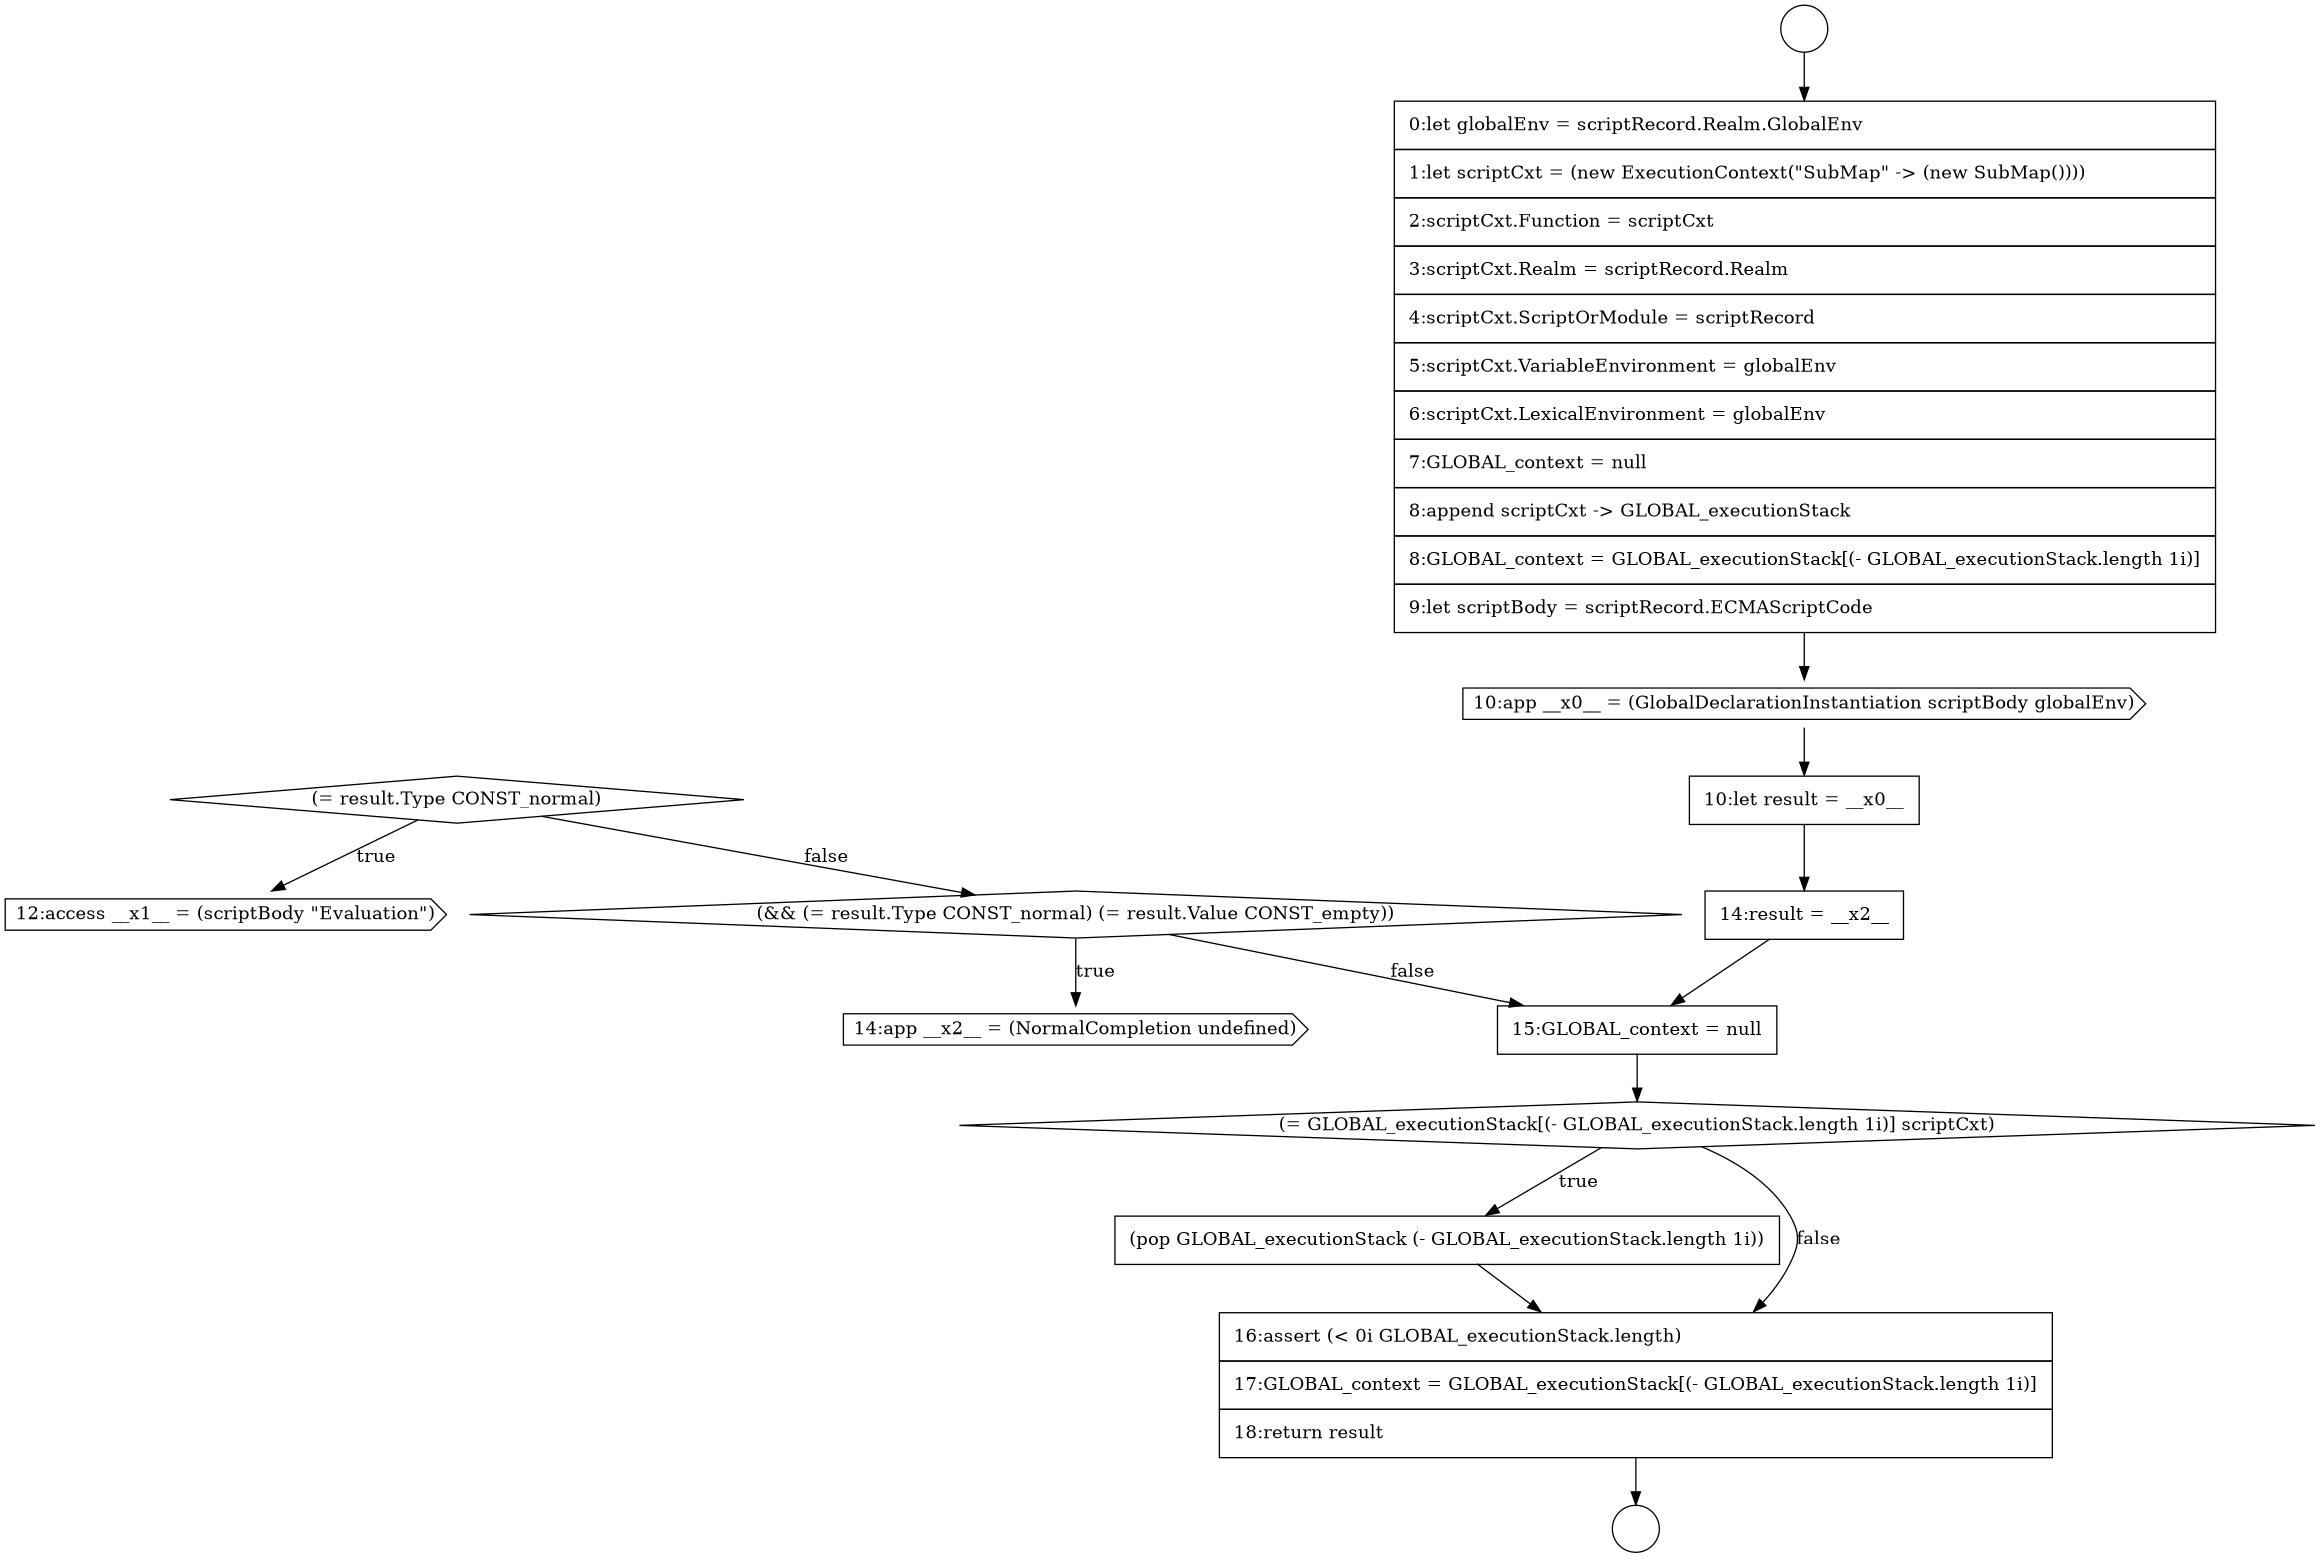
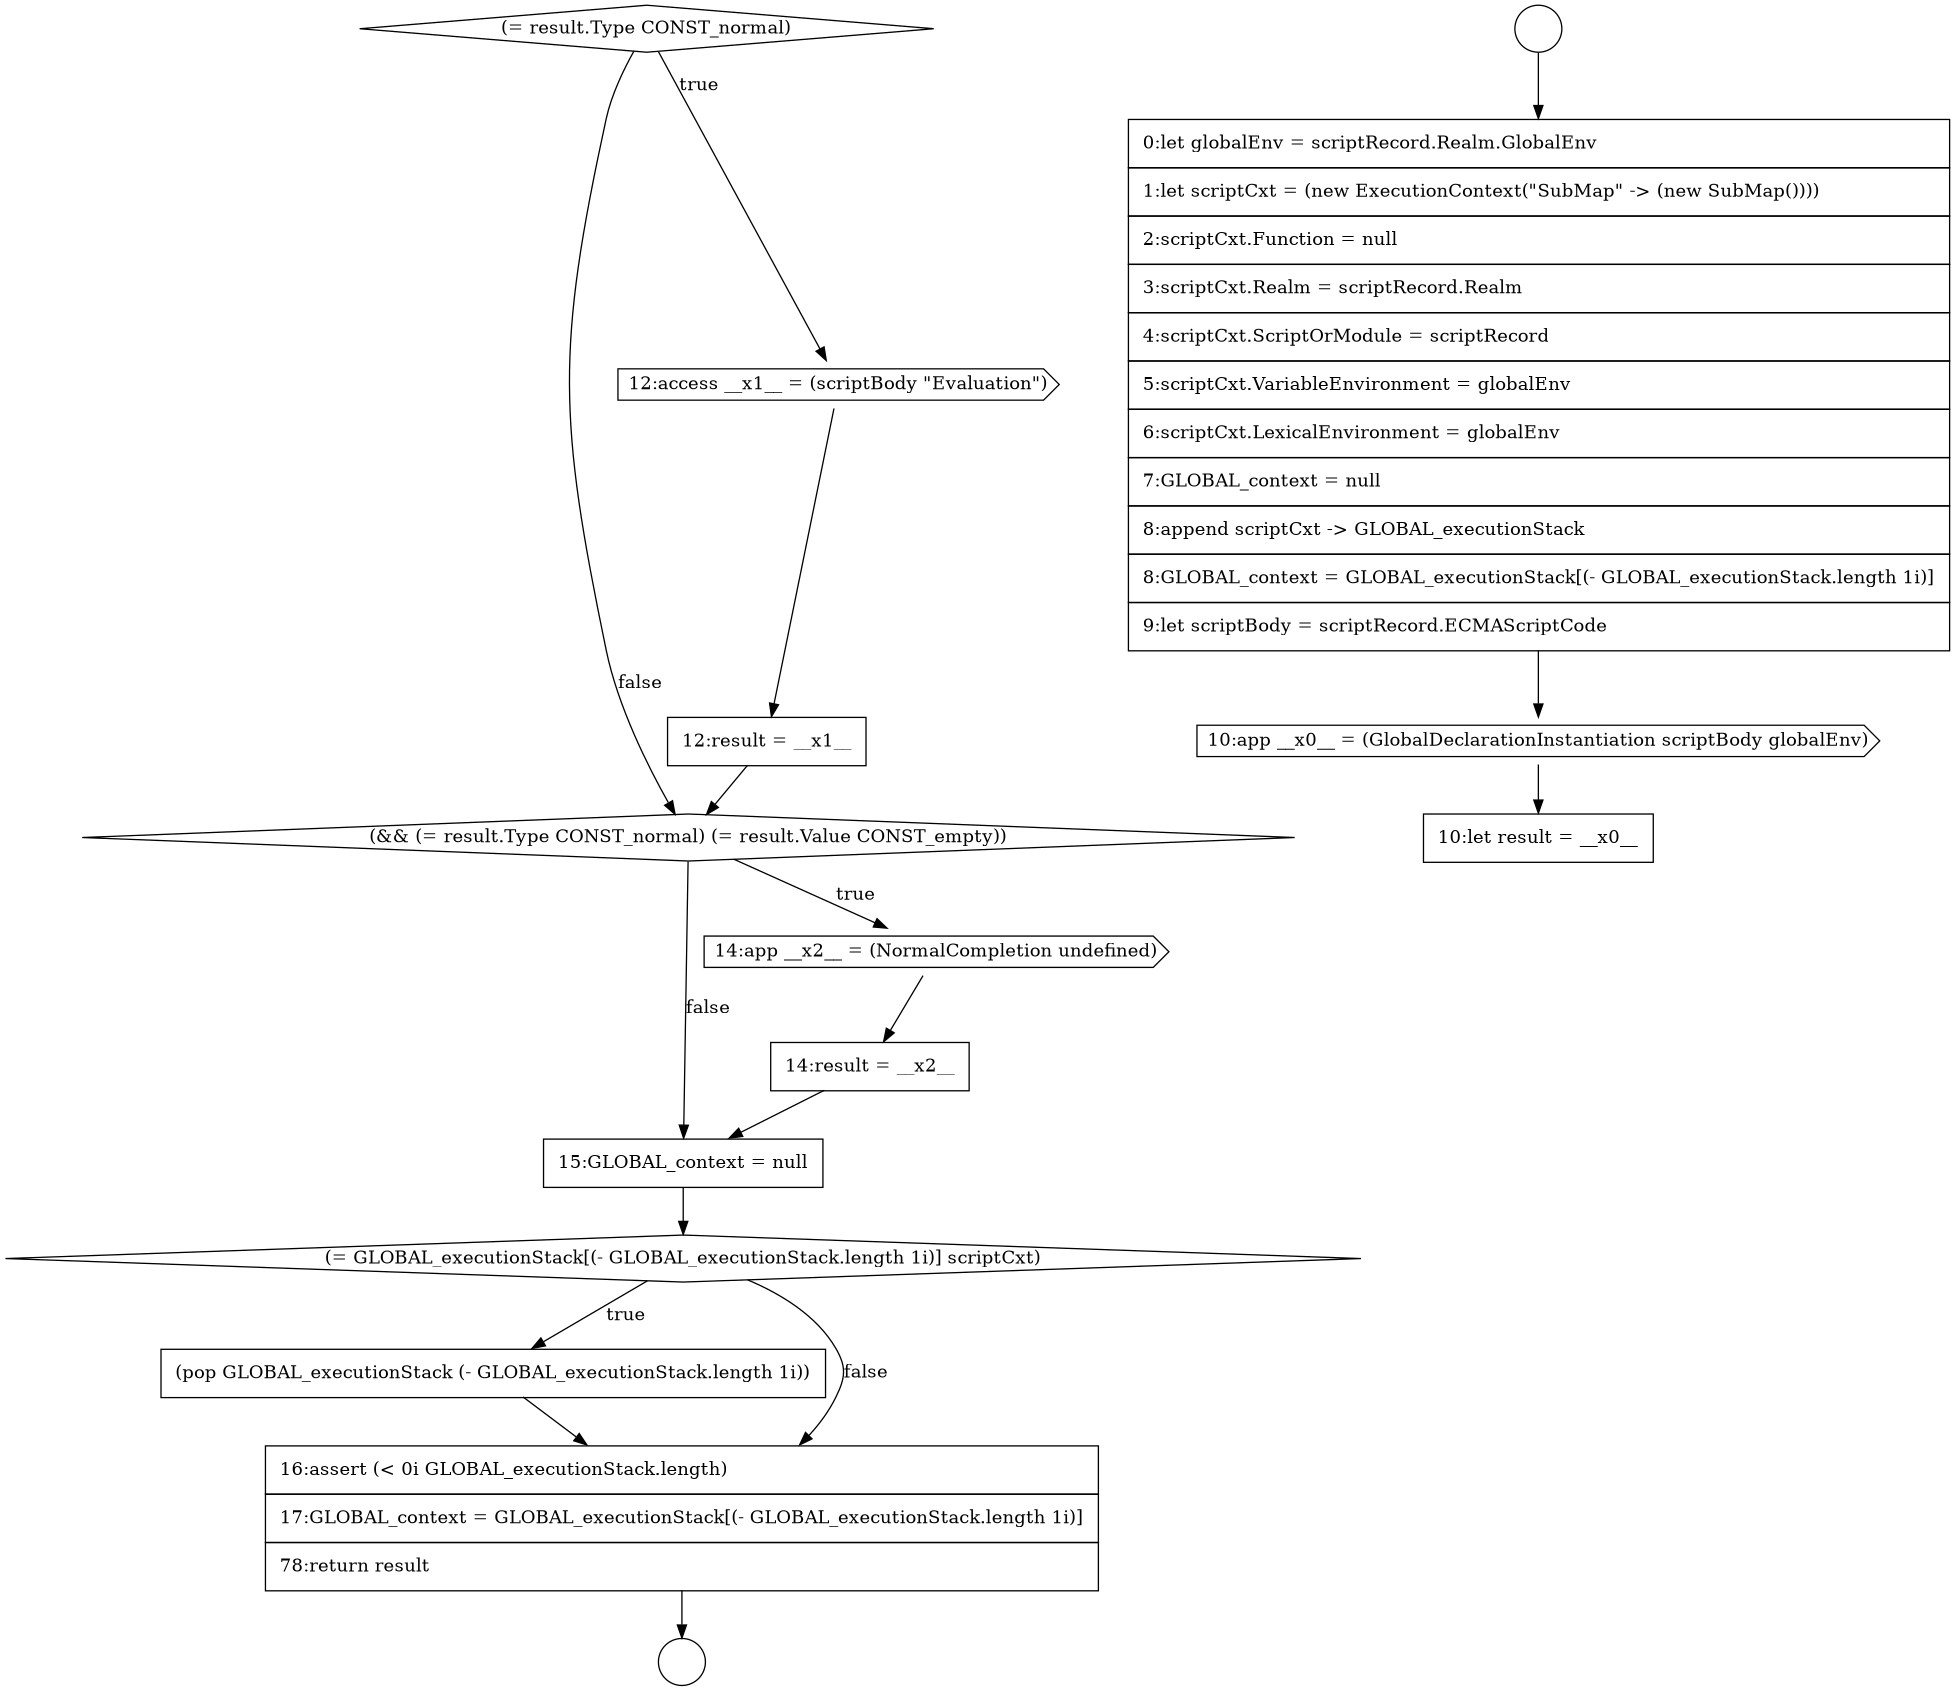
node "0:let globalEnv = scriptRecord.Realm.GlobalEnv": text "2:scriptCxt.Function = scriptCxt" -> "2:scriptCxt.Function = null"
node "12:result = __x1__": added
edge "10:let result = __x0__" -> "14:result = __x2__": now "14:app __x2__ = (NormalCompletion undefined)" -> "14:result = __x2__"
node "16:assert (< 0i GLOBAL_executionStack.length)": text "18:return result" -> "78:return result"
